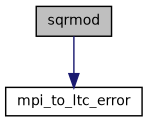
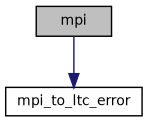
node "sqrmod": label "sqrmod" -> "mpi"
